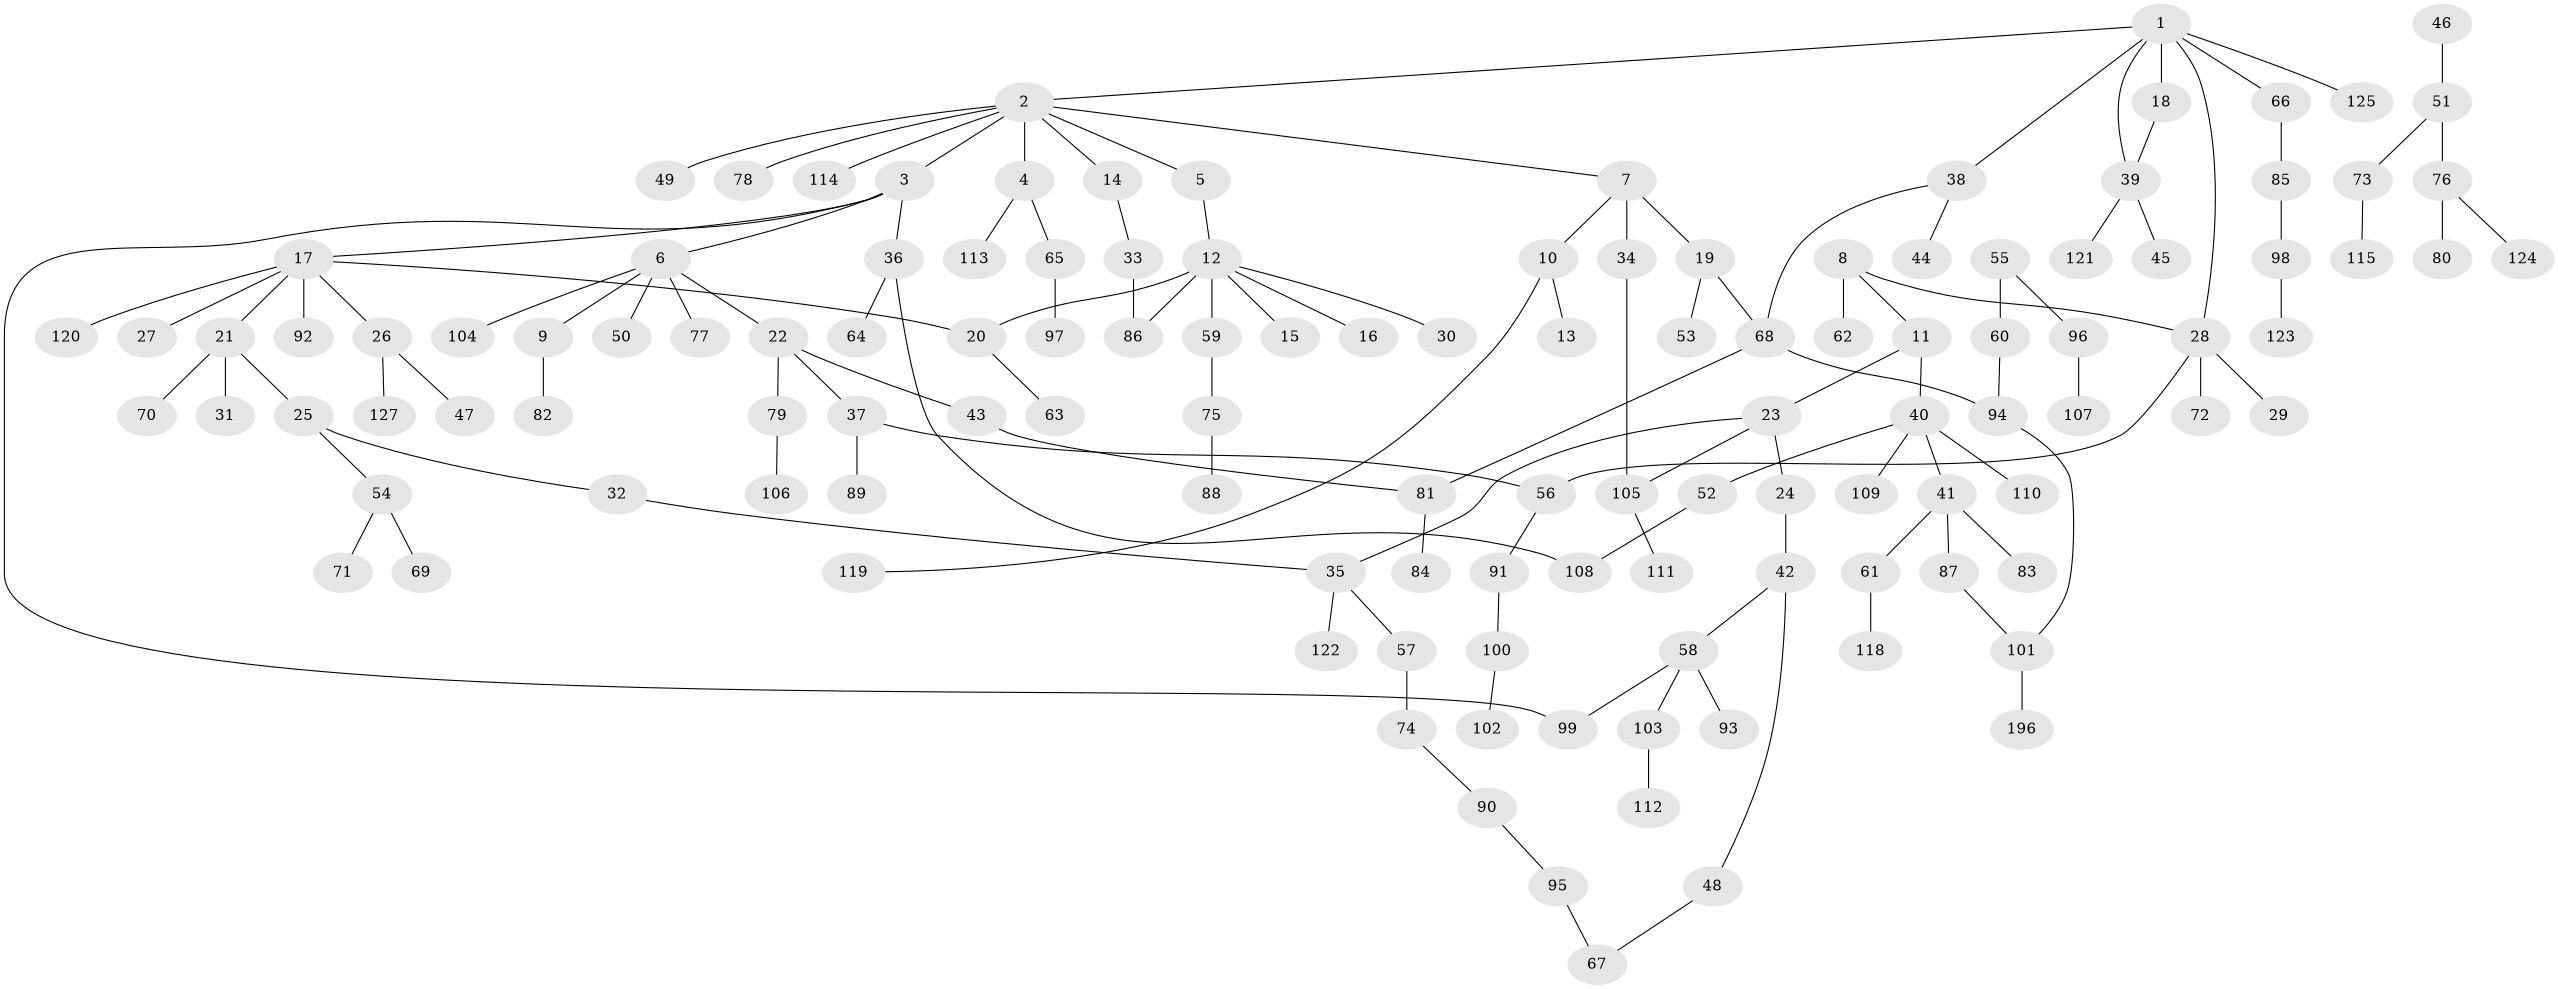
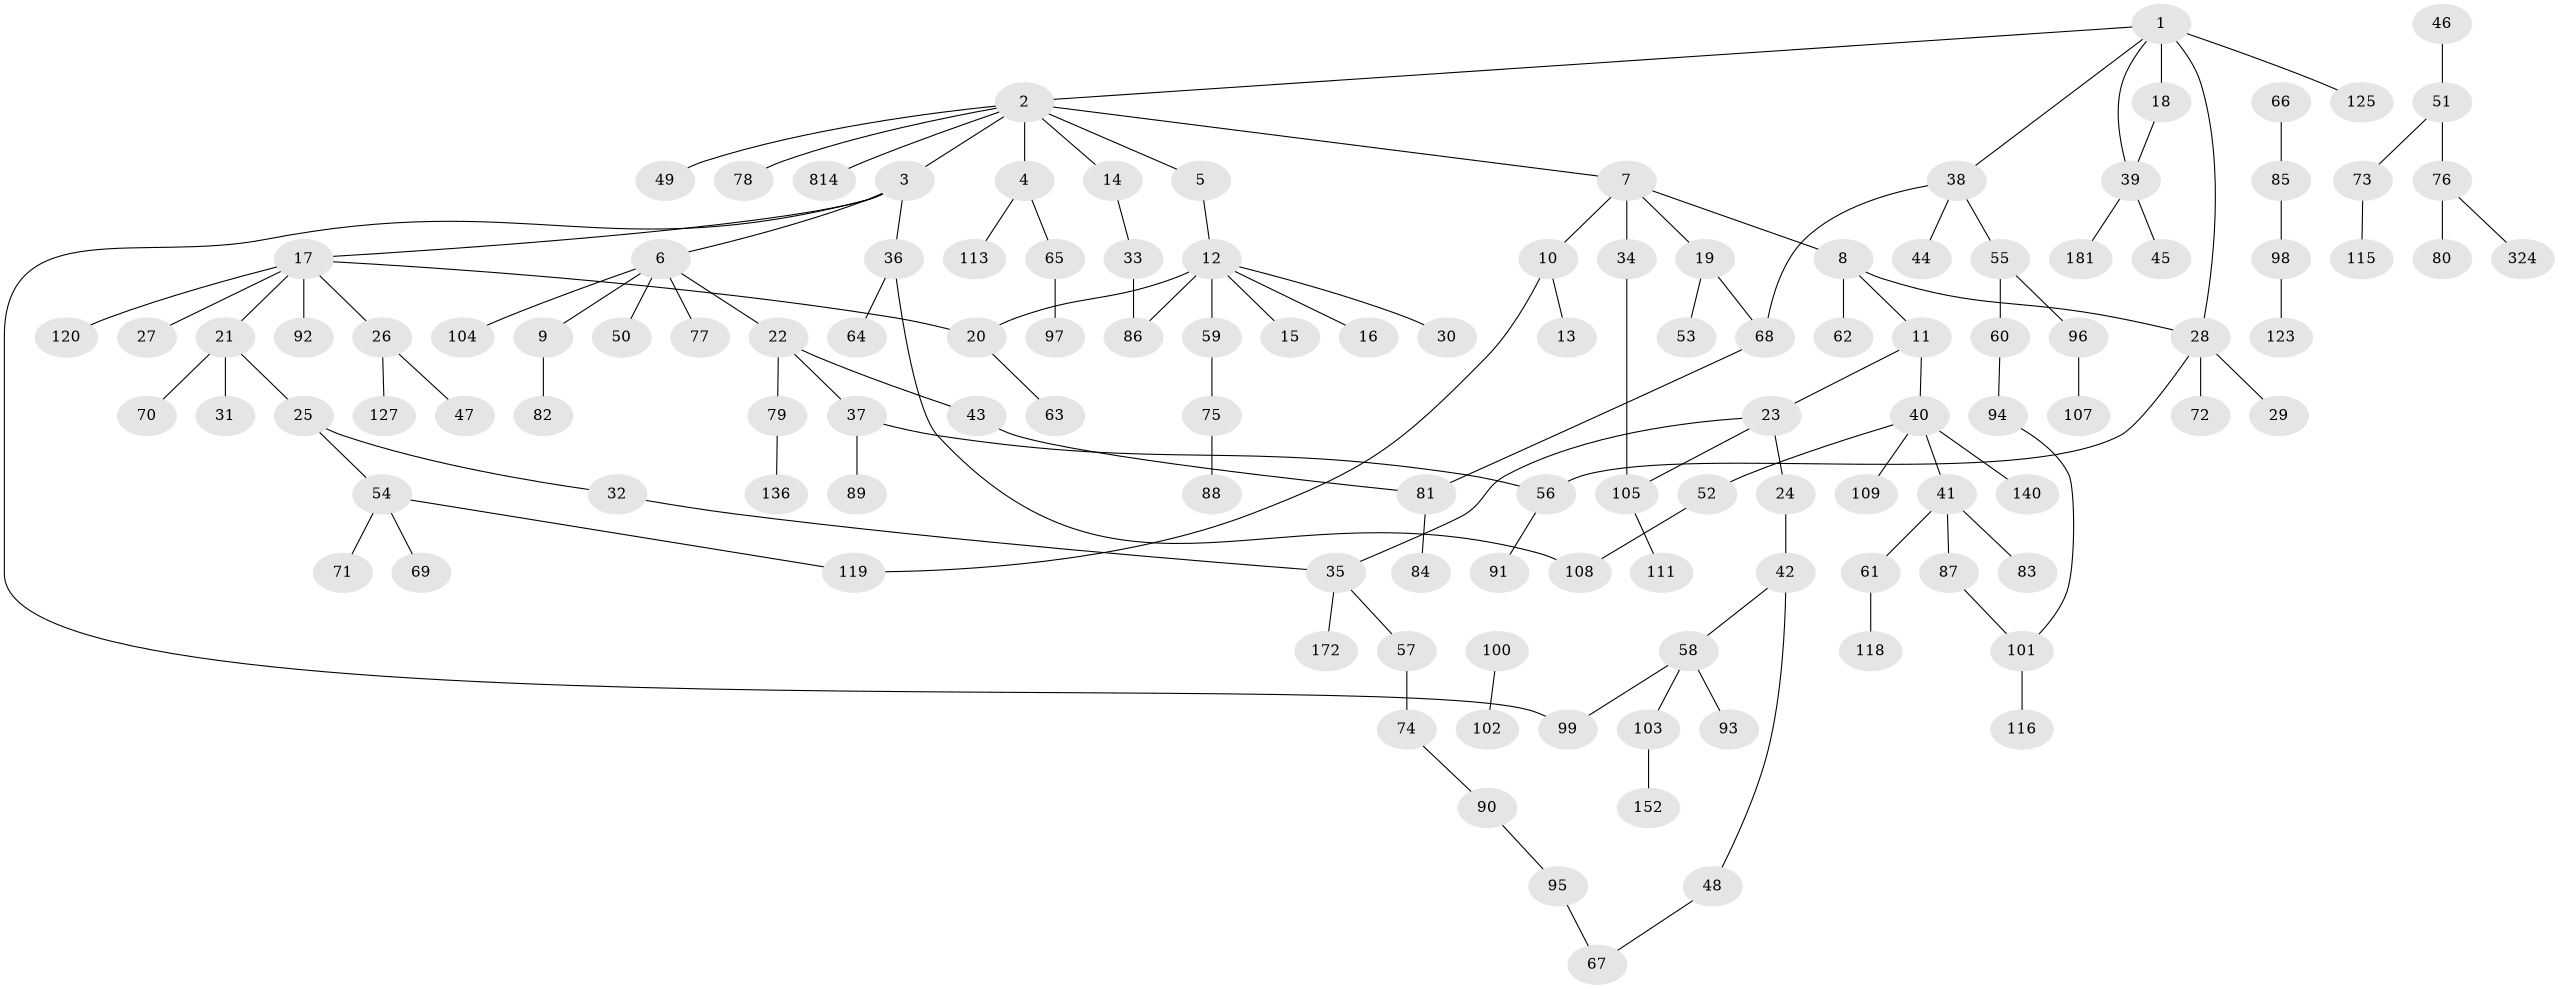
edge "1" -- "66": removed
node "114": label "114" -> "814"
edge "7" -- "8": added
edge "38" -- "55": added
node "121": label "121" -> "181"
node "124": label "124" -> "324"
edge "68" -- "94": removed
node "106": label "106" -> "136"
node "110": label "110" -> "140"
edge "54" -- "119": added
edge "91" -- "100": removed
node "122": label "122" -> "172"
node "196": label "196" -> "116"
node "112": label "112" -> "152"
